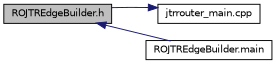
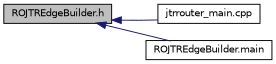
edge "ROJTREdgeBuilder.h" -> "jtrrouter_main.cpp": reversed
